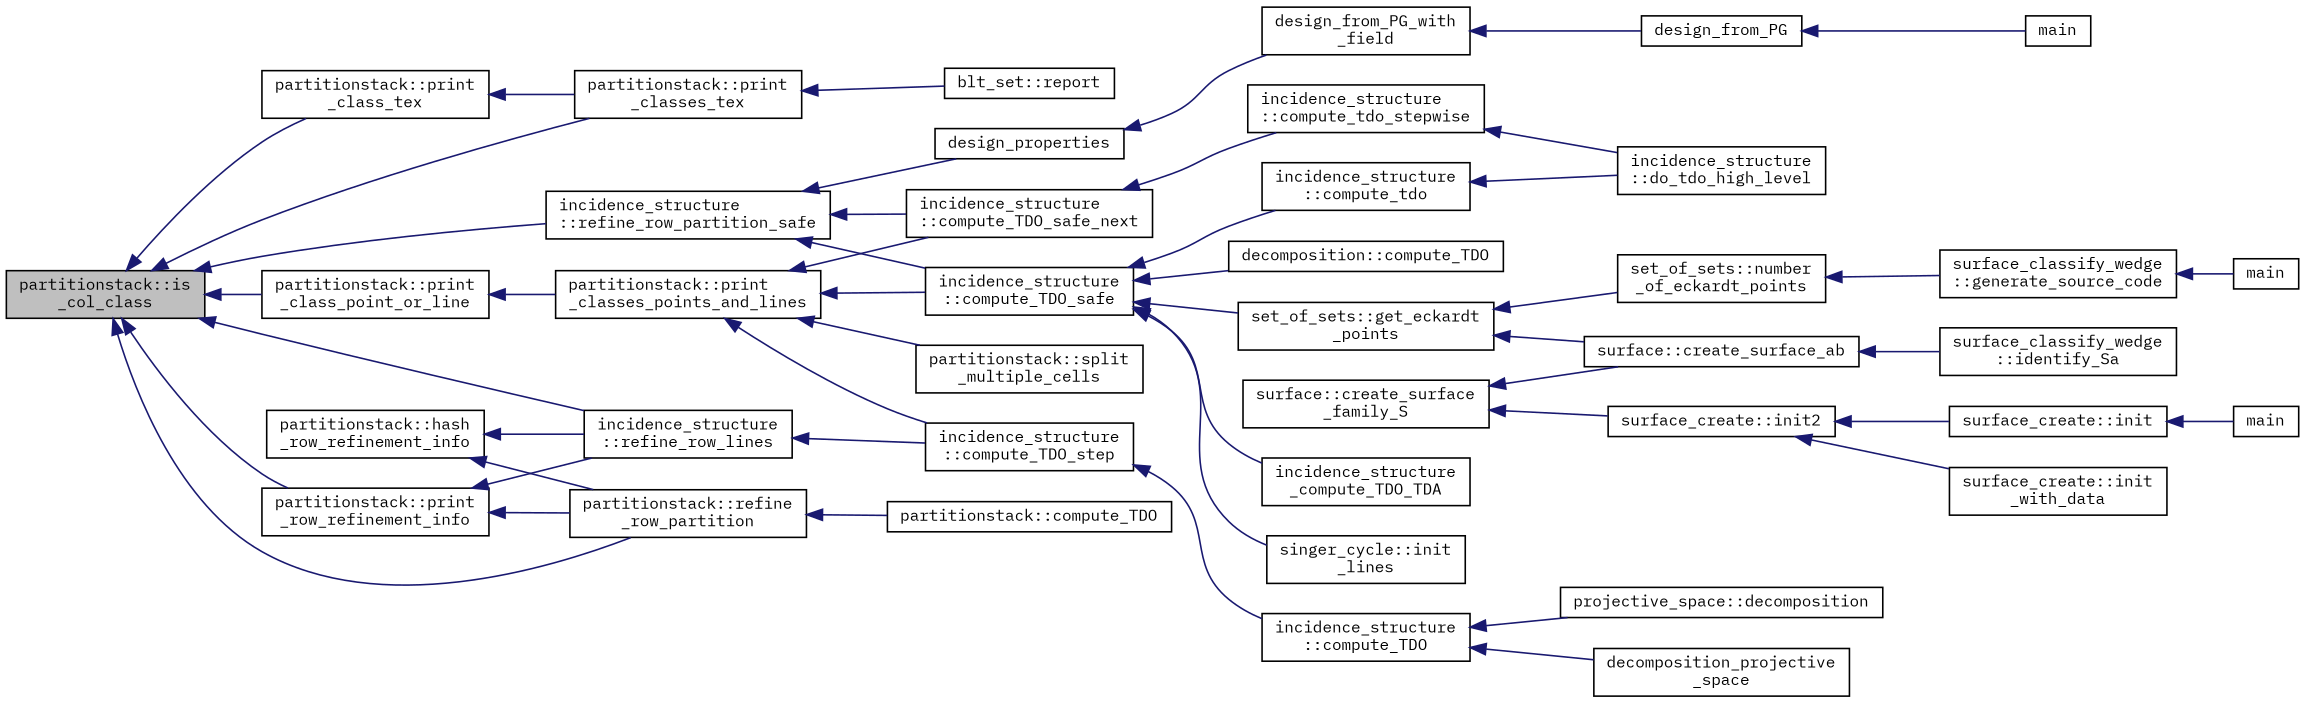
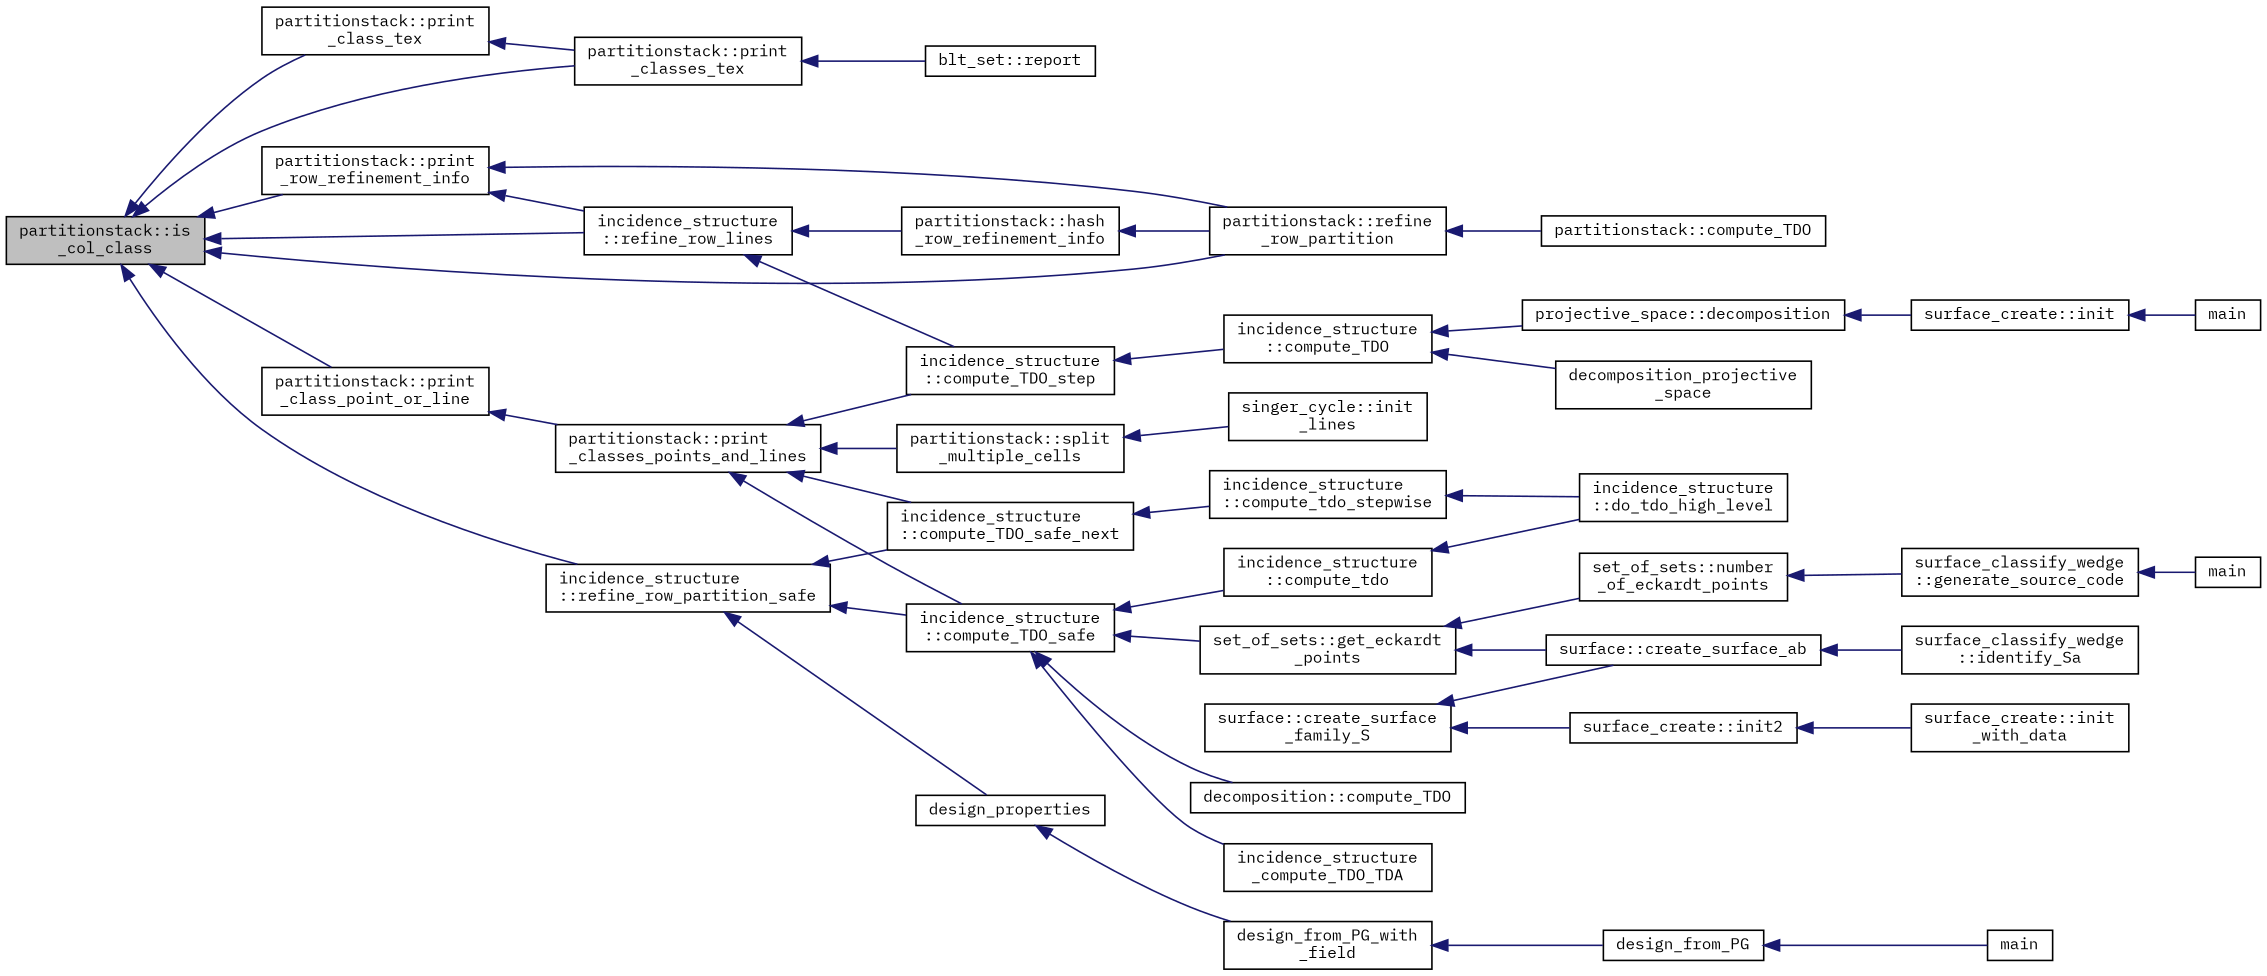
edge "surface_create::init" -> "surface_create::init2": now "surface_create::init" -> "projective_space::decomposition"
edge "incidence_structure ::refine_row_lines" -> "partitionstack::hash _row_refinement_info": reversed
edge "singer_cycle::init _lines" -> "incidence_structure ::compute_TDO_safe": now "singer_cycle::init _lines" -> "partitionstack::split _multiple_cells"
